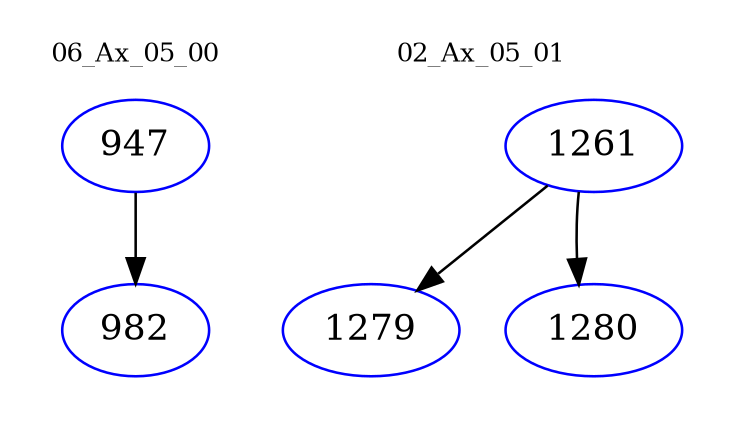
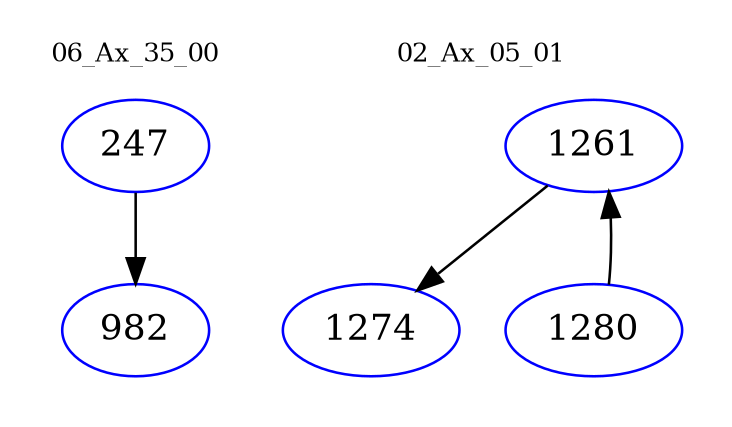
cluster "06_Ax_05_00": label "06_Ax_05_00" -> "06_Ax_35_00"
node "947": label "947" -> "247"
edge "1261" -> "1280": reversed
node "1279": label "1279" -> "1274"
